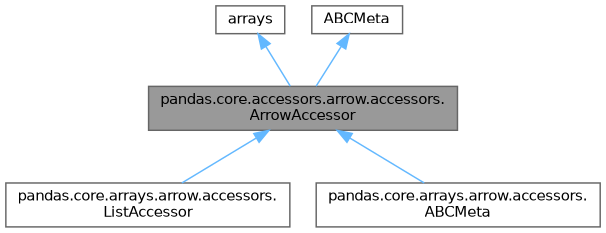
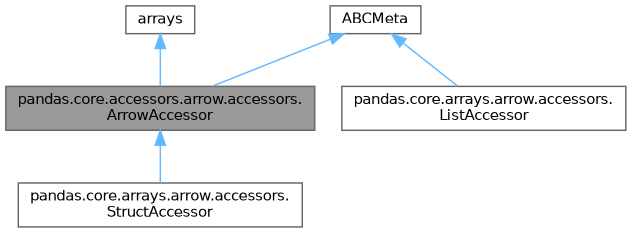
edge "pandas.core.arrays.arrow.accessors. ListAccessor" -> "pandas.core.accessors.arrow.accessors. ArrowAccessor": now "pandas.core.arrays.arrow.accessors. ListAccessor" -> "ABCMeta"
node "pandas.core.arrays.arrow.accessors. ABCMeta": label "pandas.core.arrays.arrow.accessors. ABCMeta" -> "pandas.core.arrays.arrow.accessors. StructAccessor"
